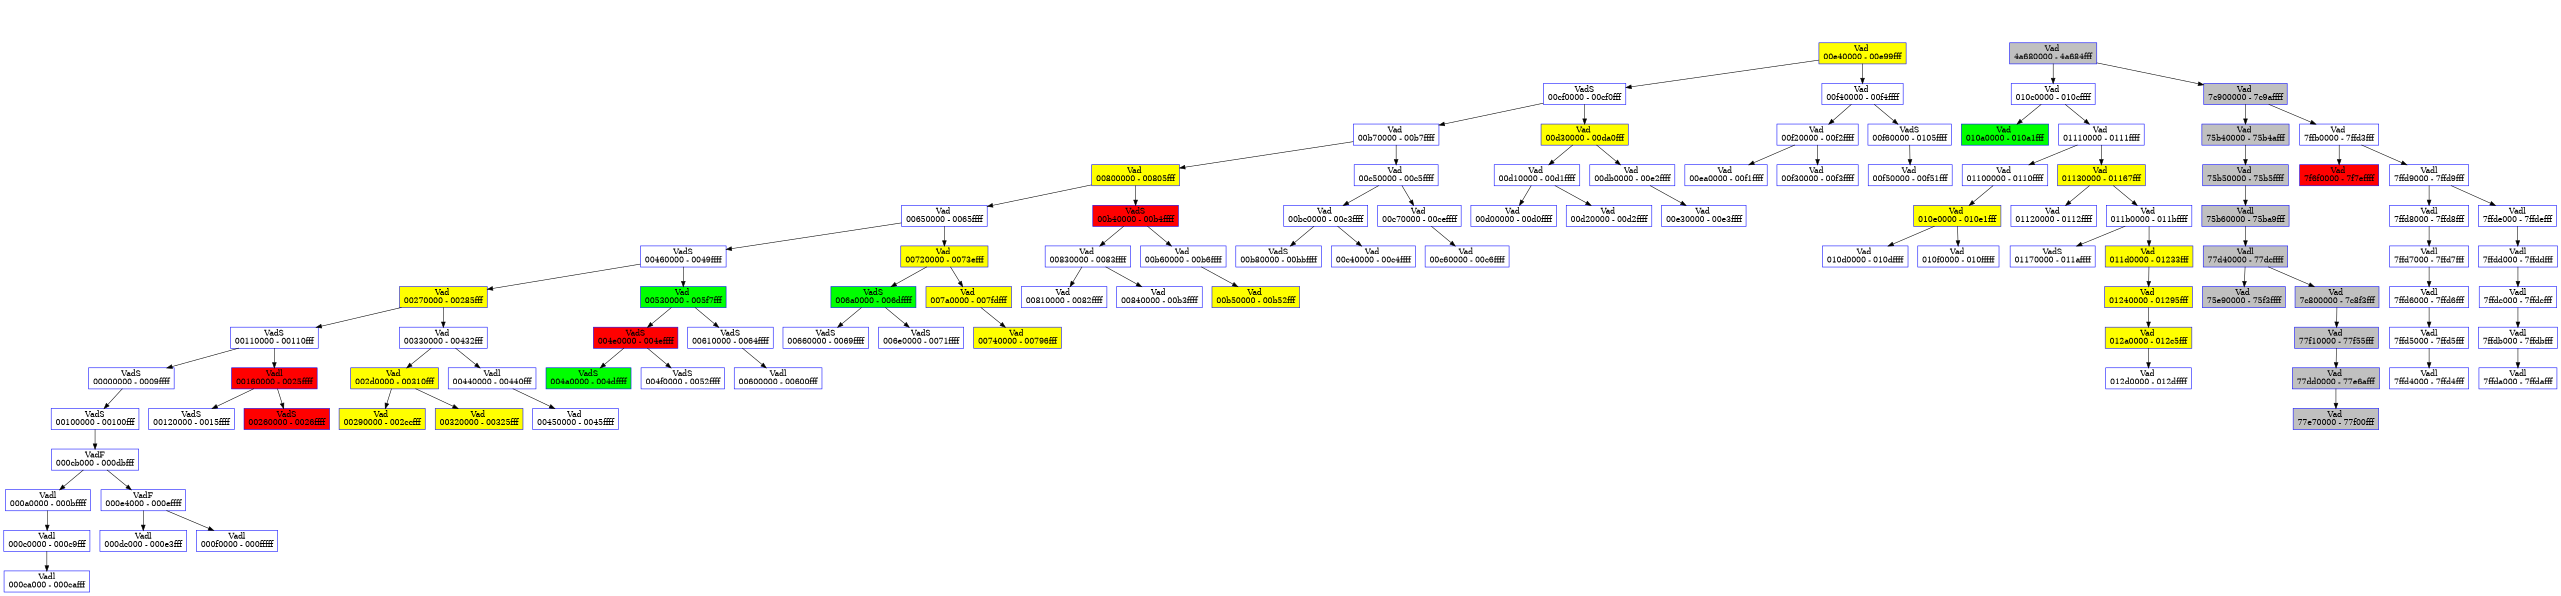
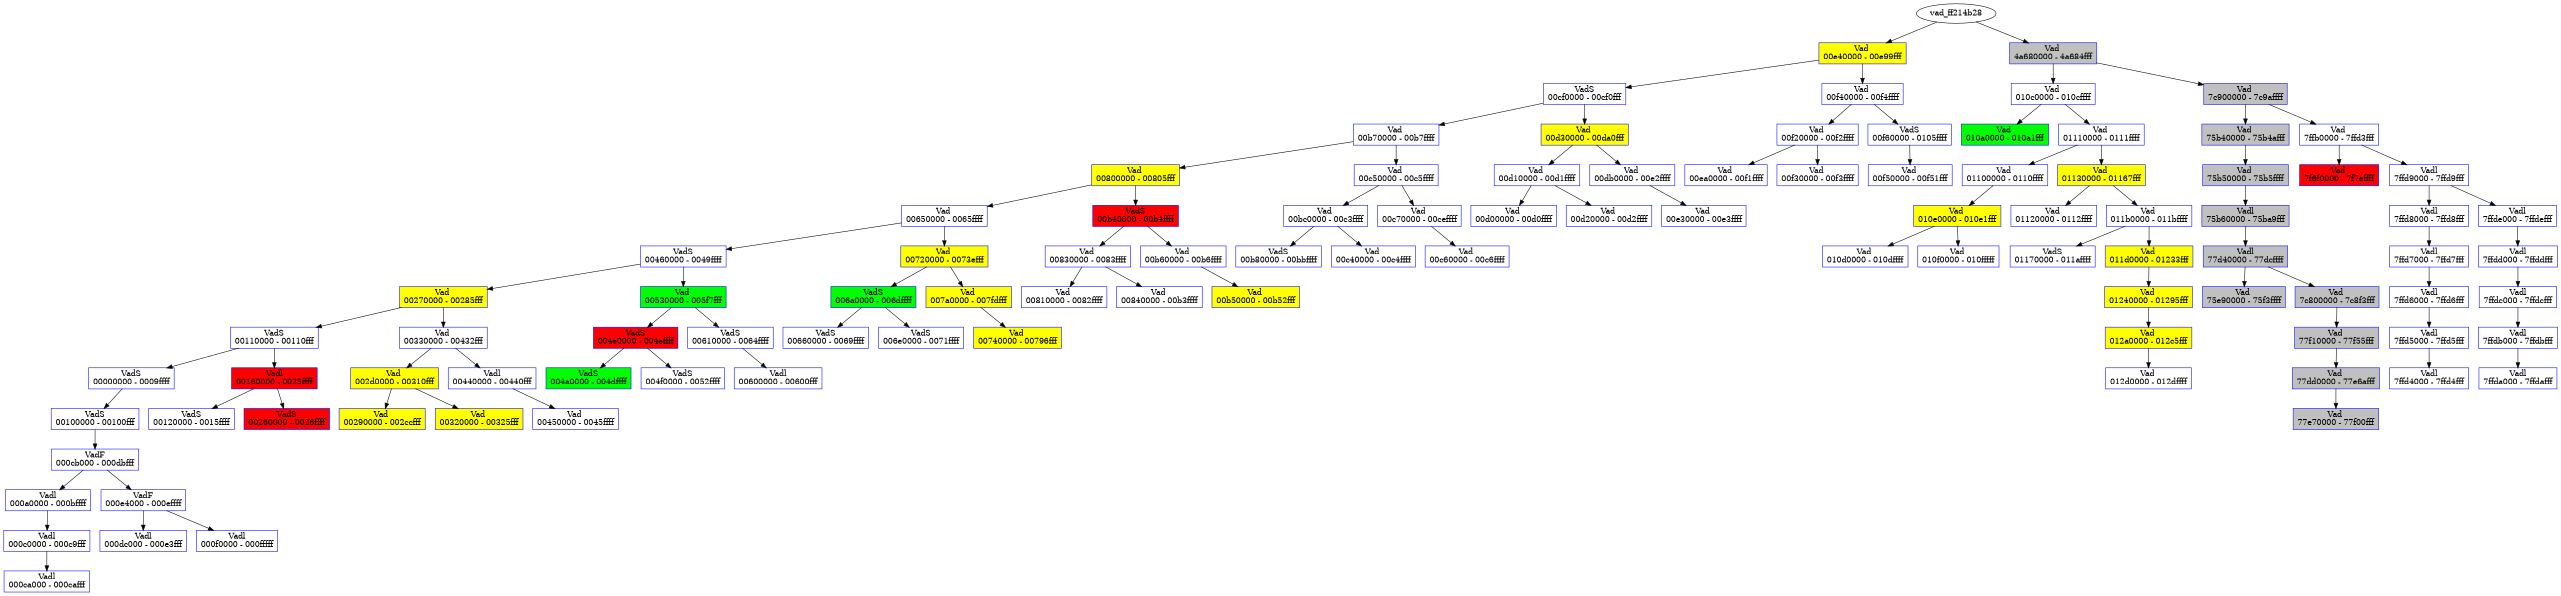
node "vad_ff214b28": added
